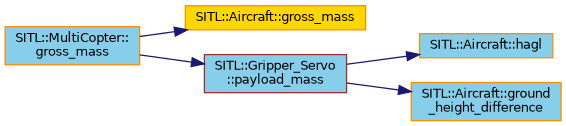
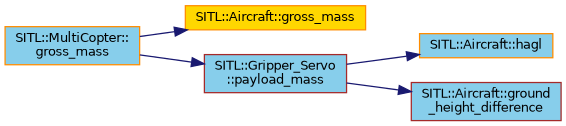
node "SITL::Aircraft::ground _height_difference": color darkorange -> brown
